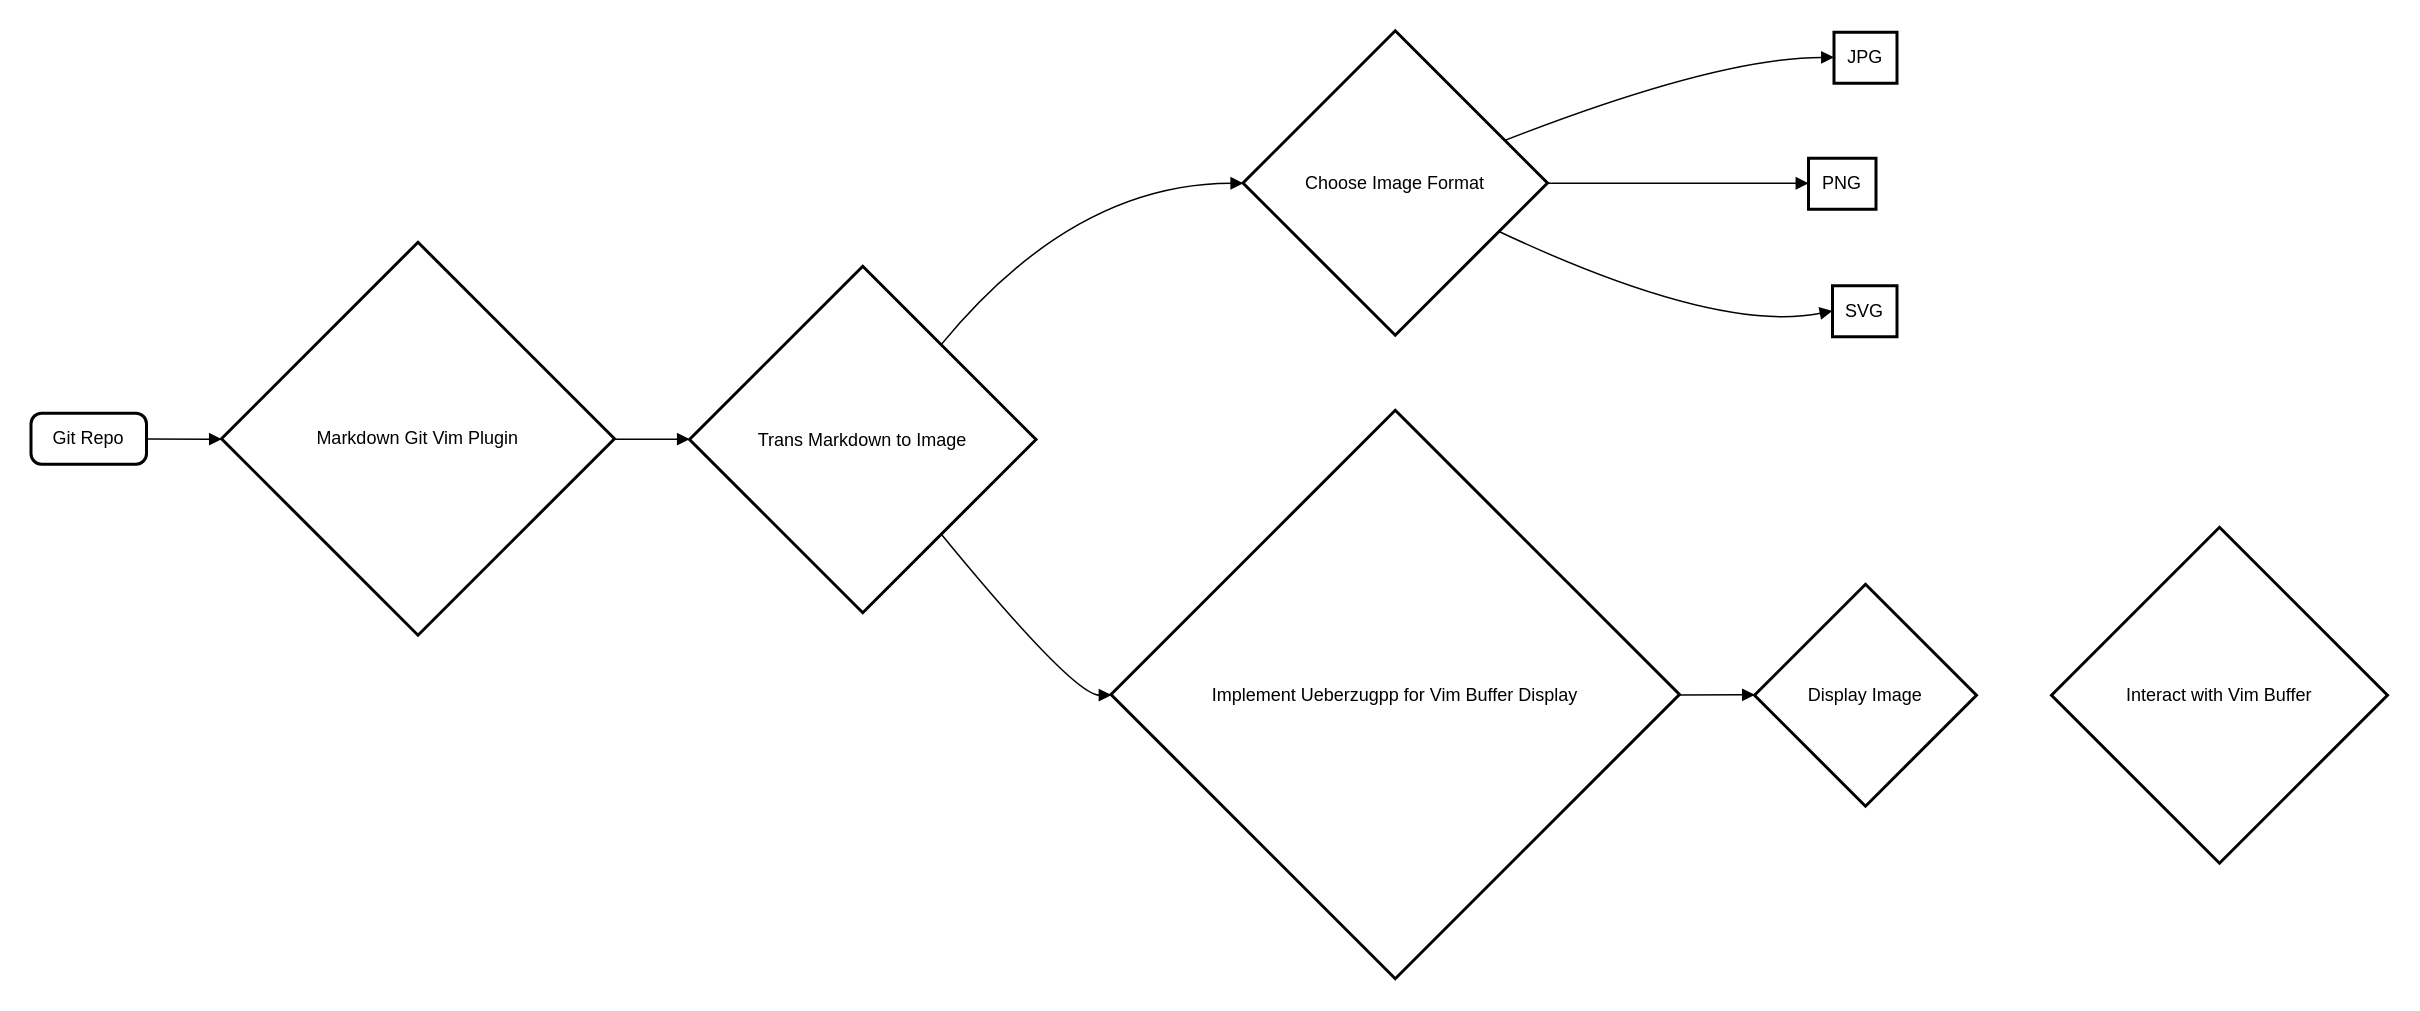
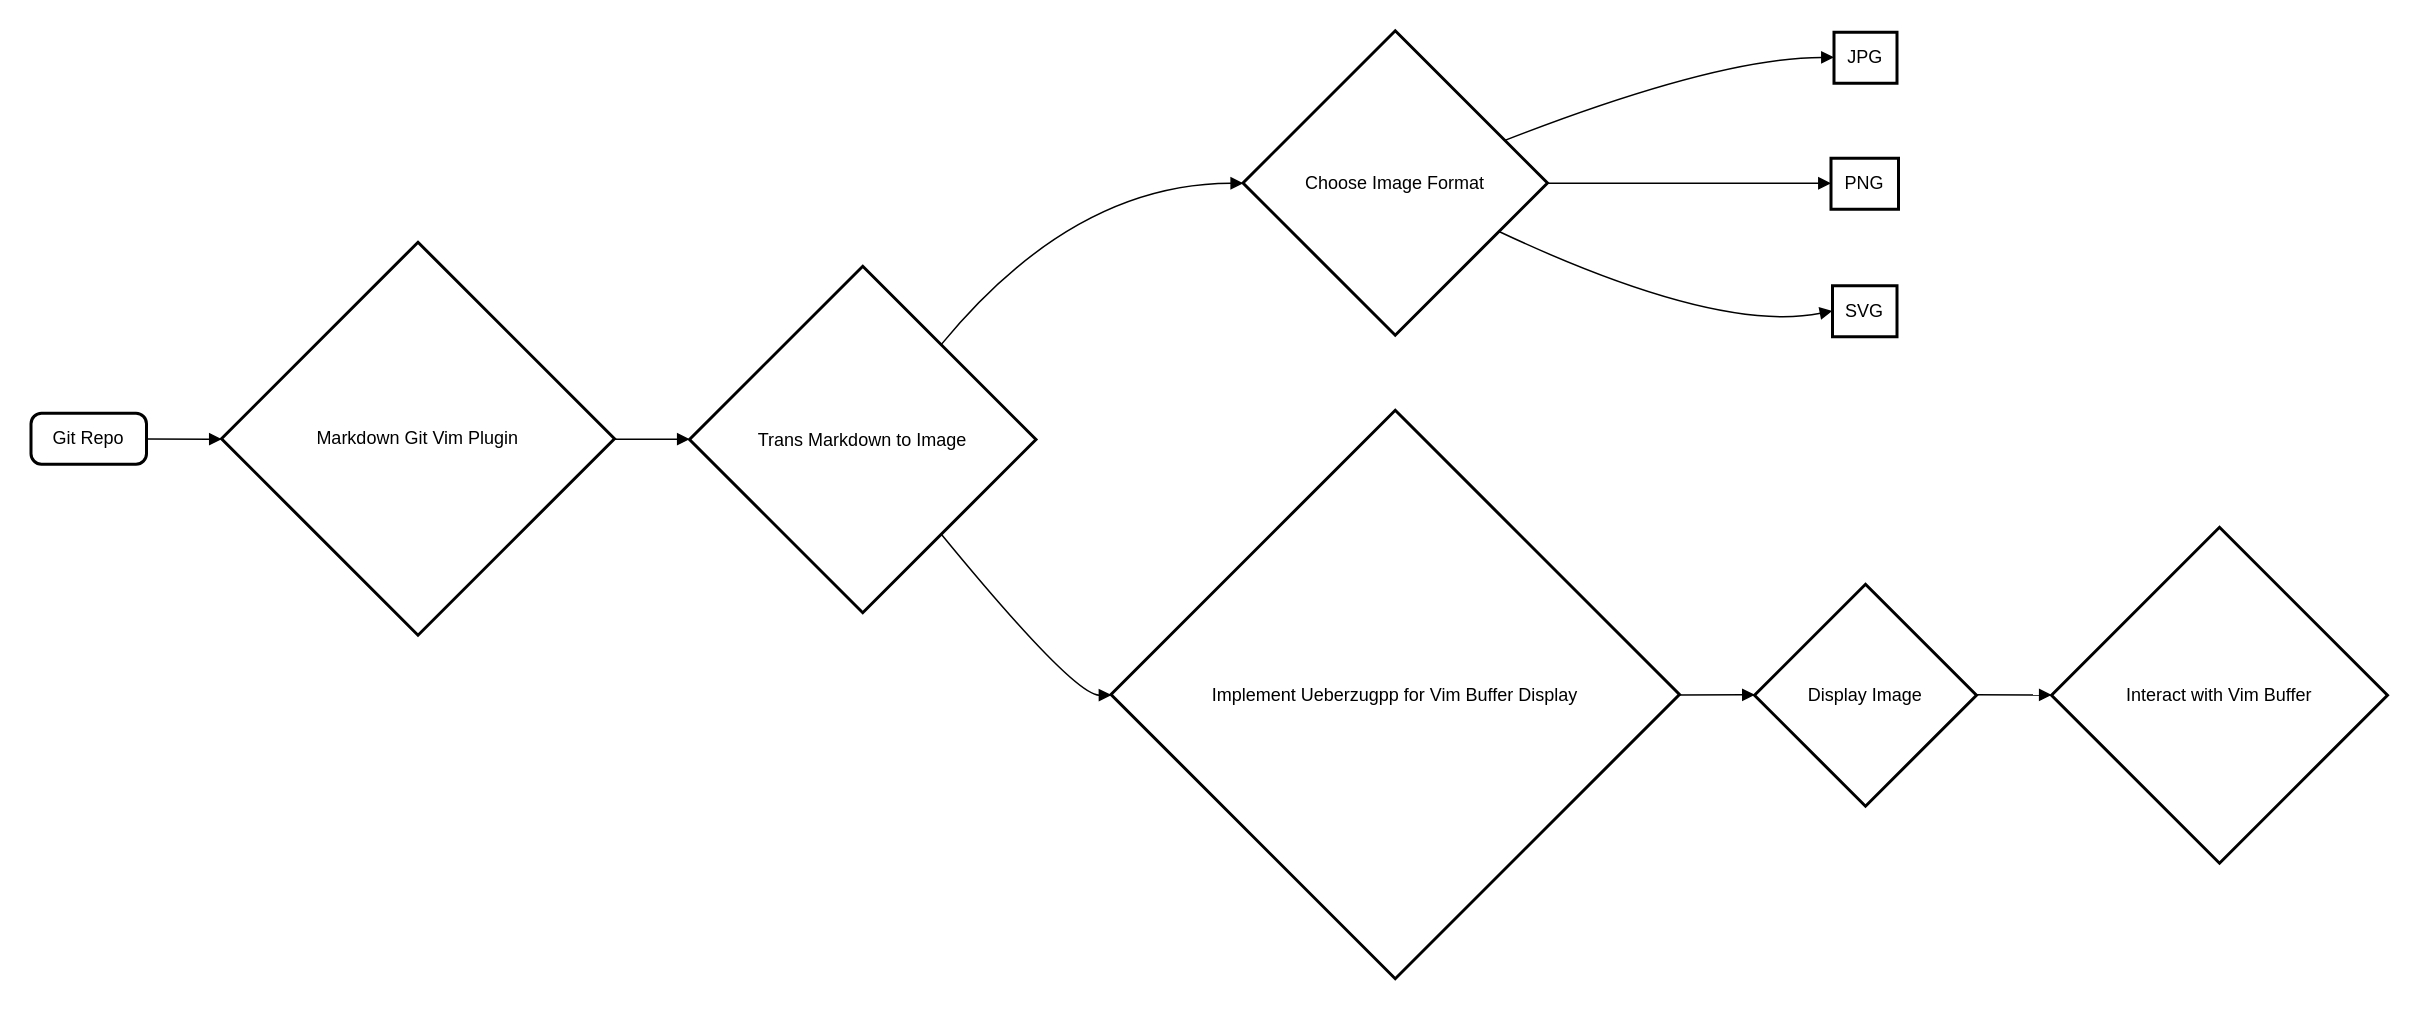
node "PNG": moved (1842, 184) -> (1865, 184)
edge "Display Image" -> "Interact with Vim Buffer": added
